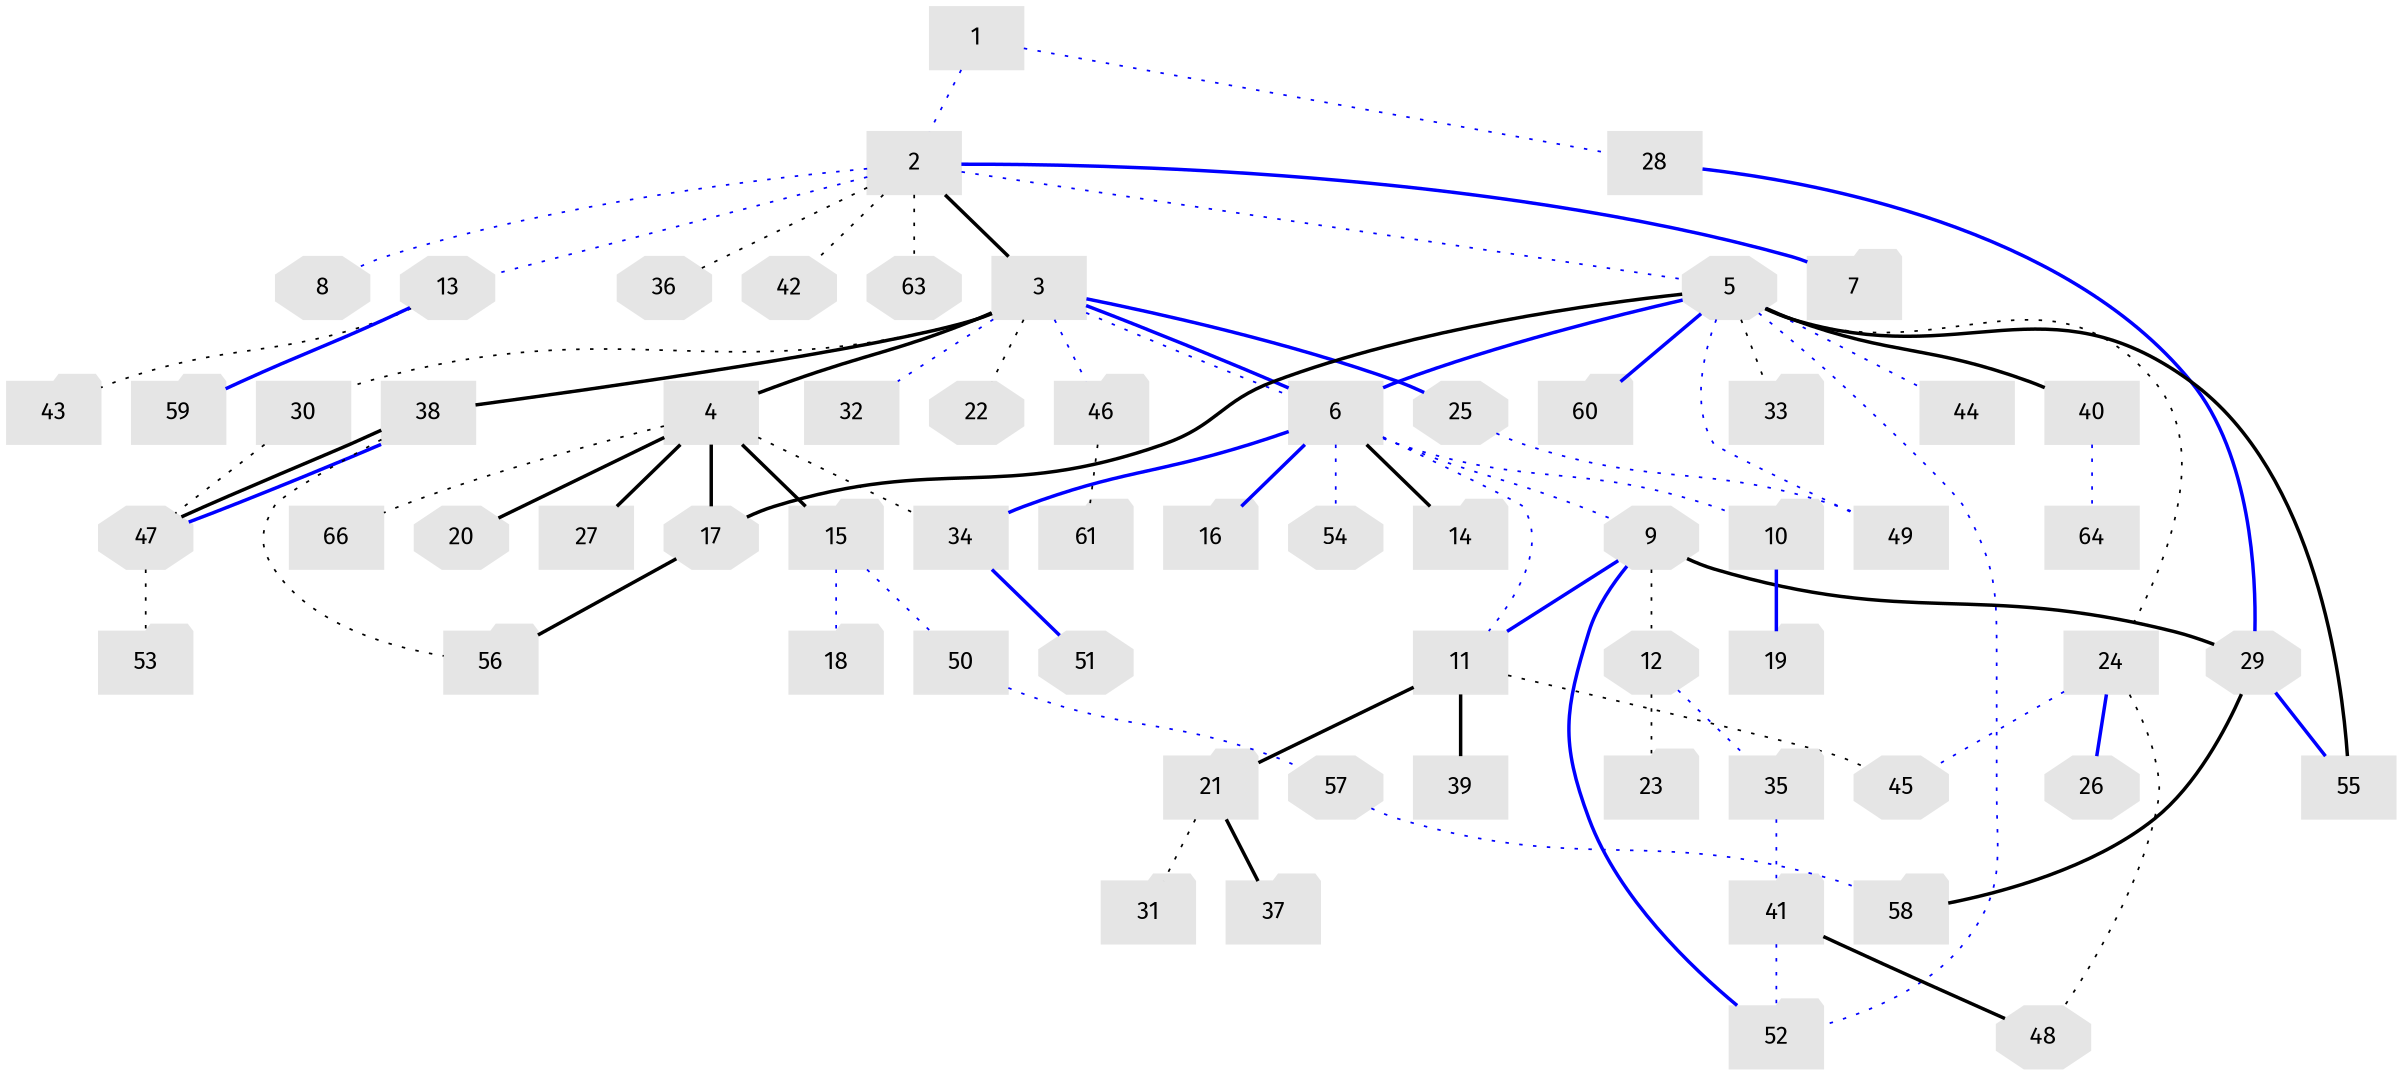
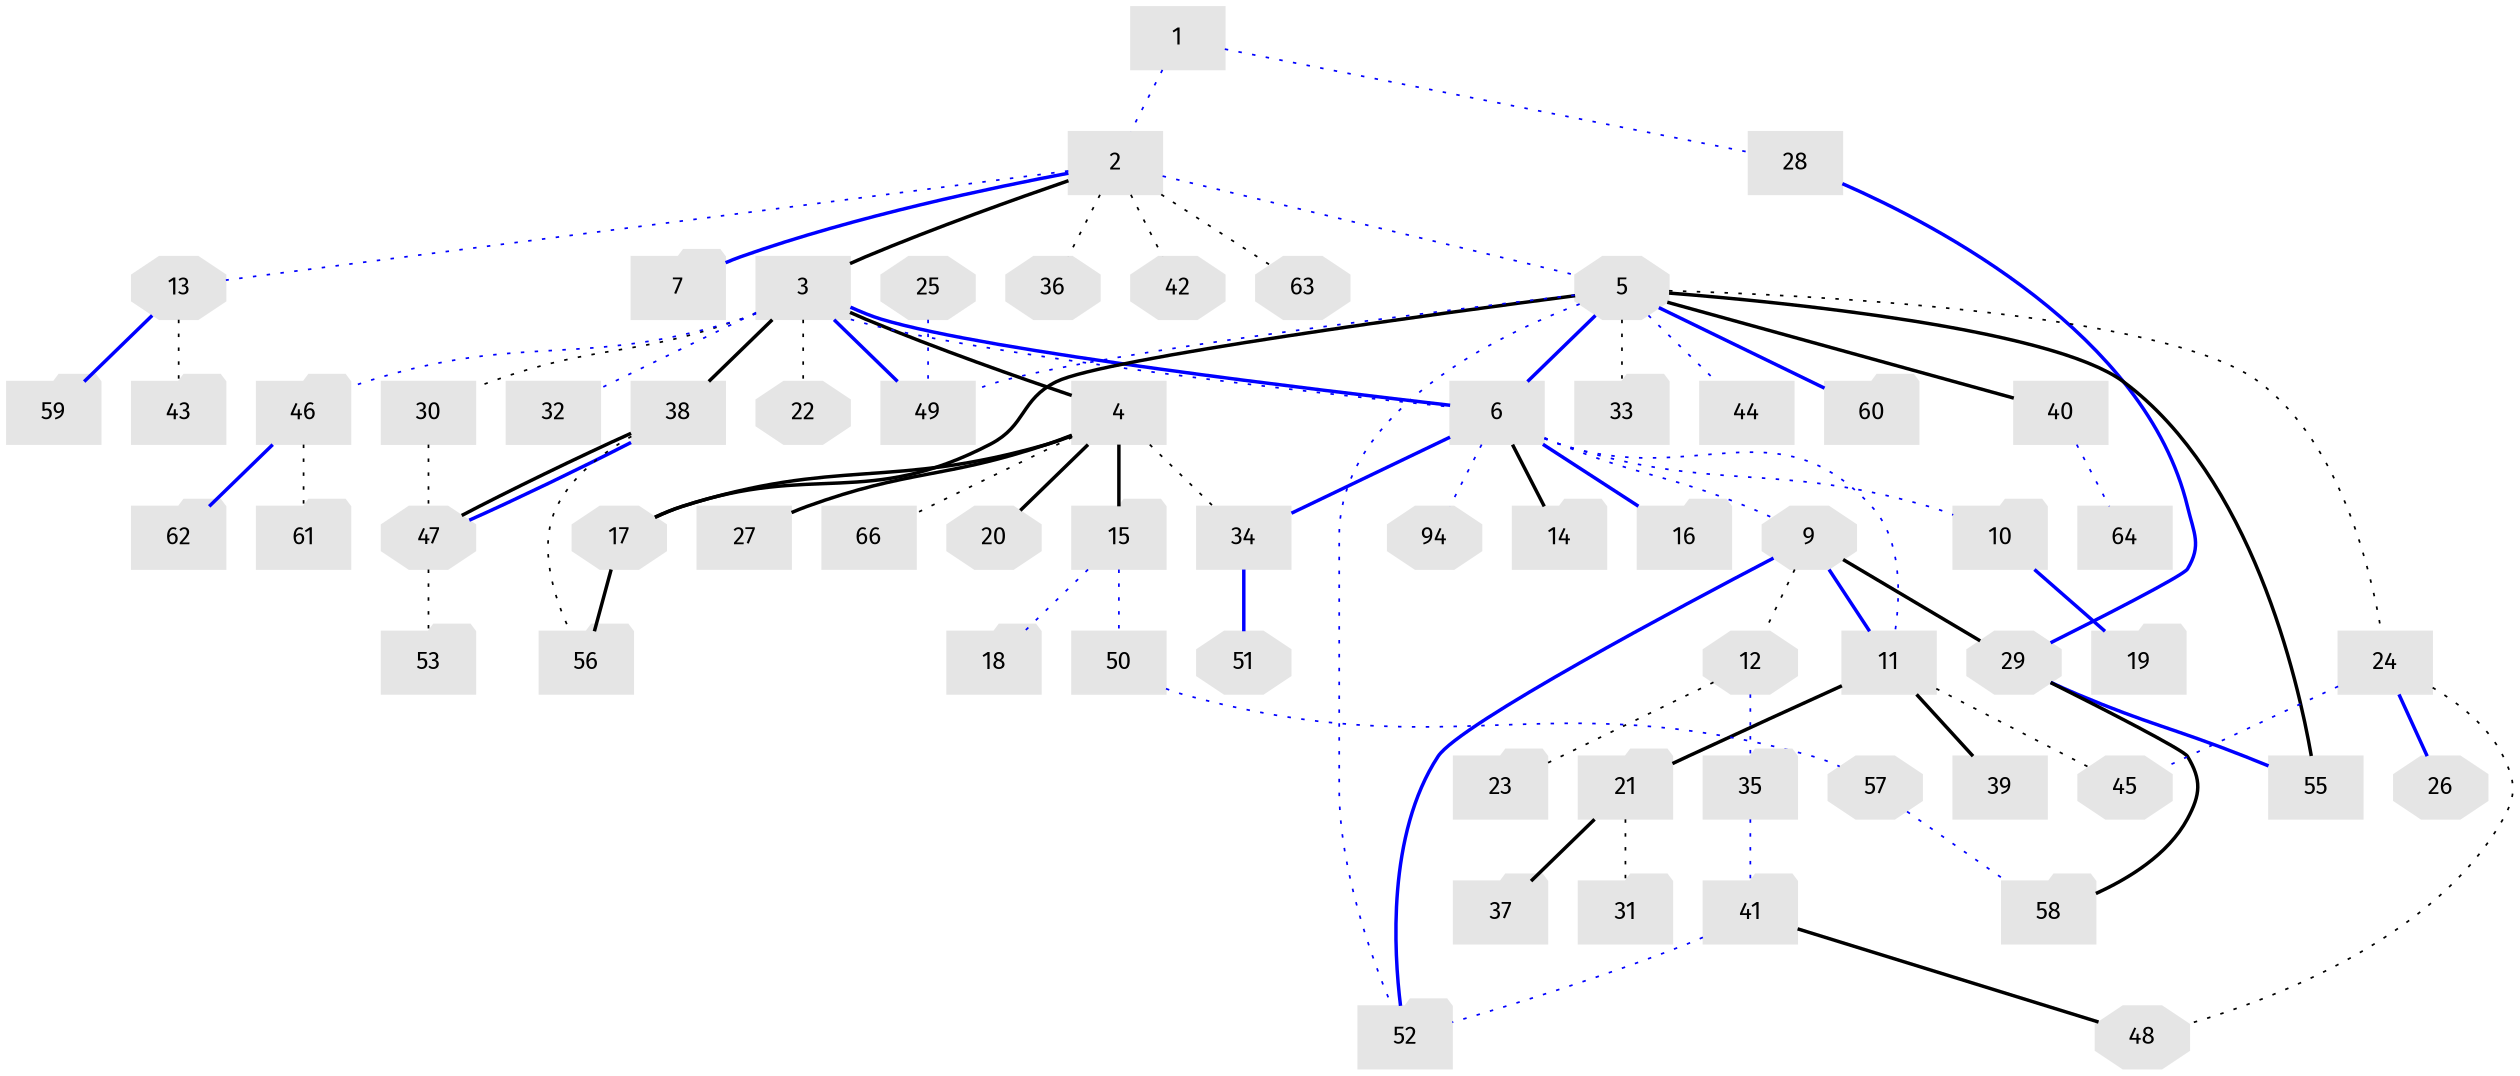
node "8": removed
edge "3" -- "25": now "3" -- "49"
node "62": added
node "54": label "54" -> "94"
